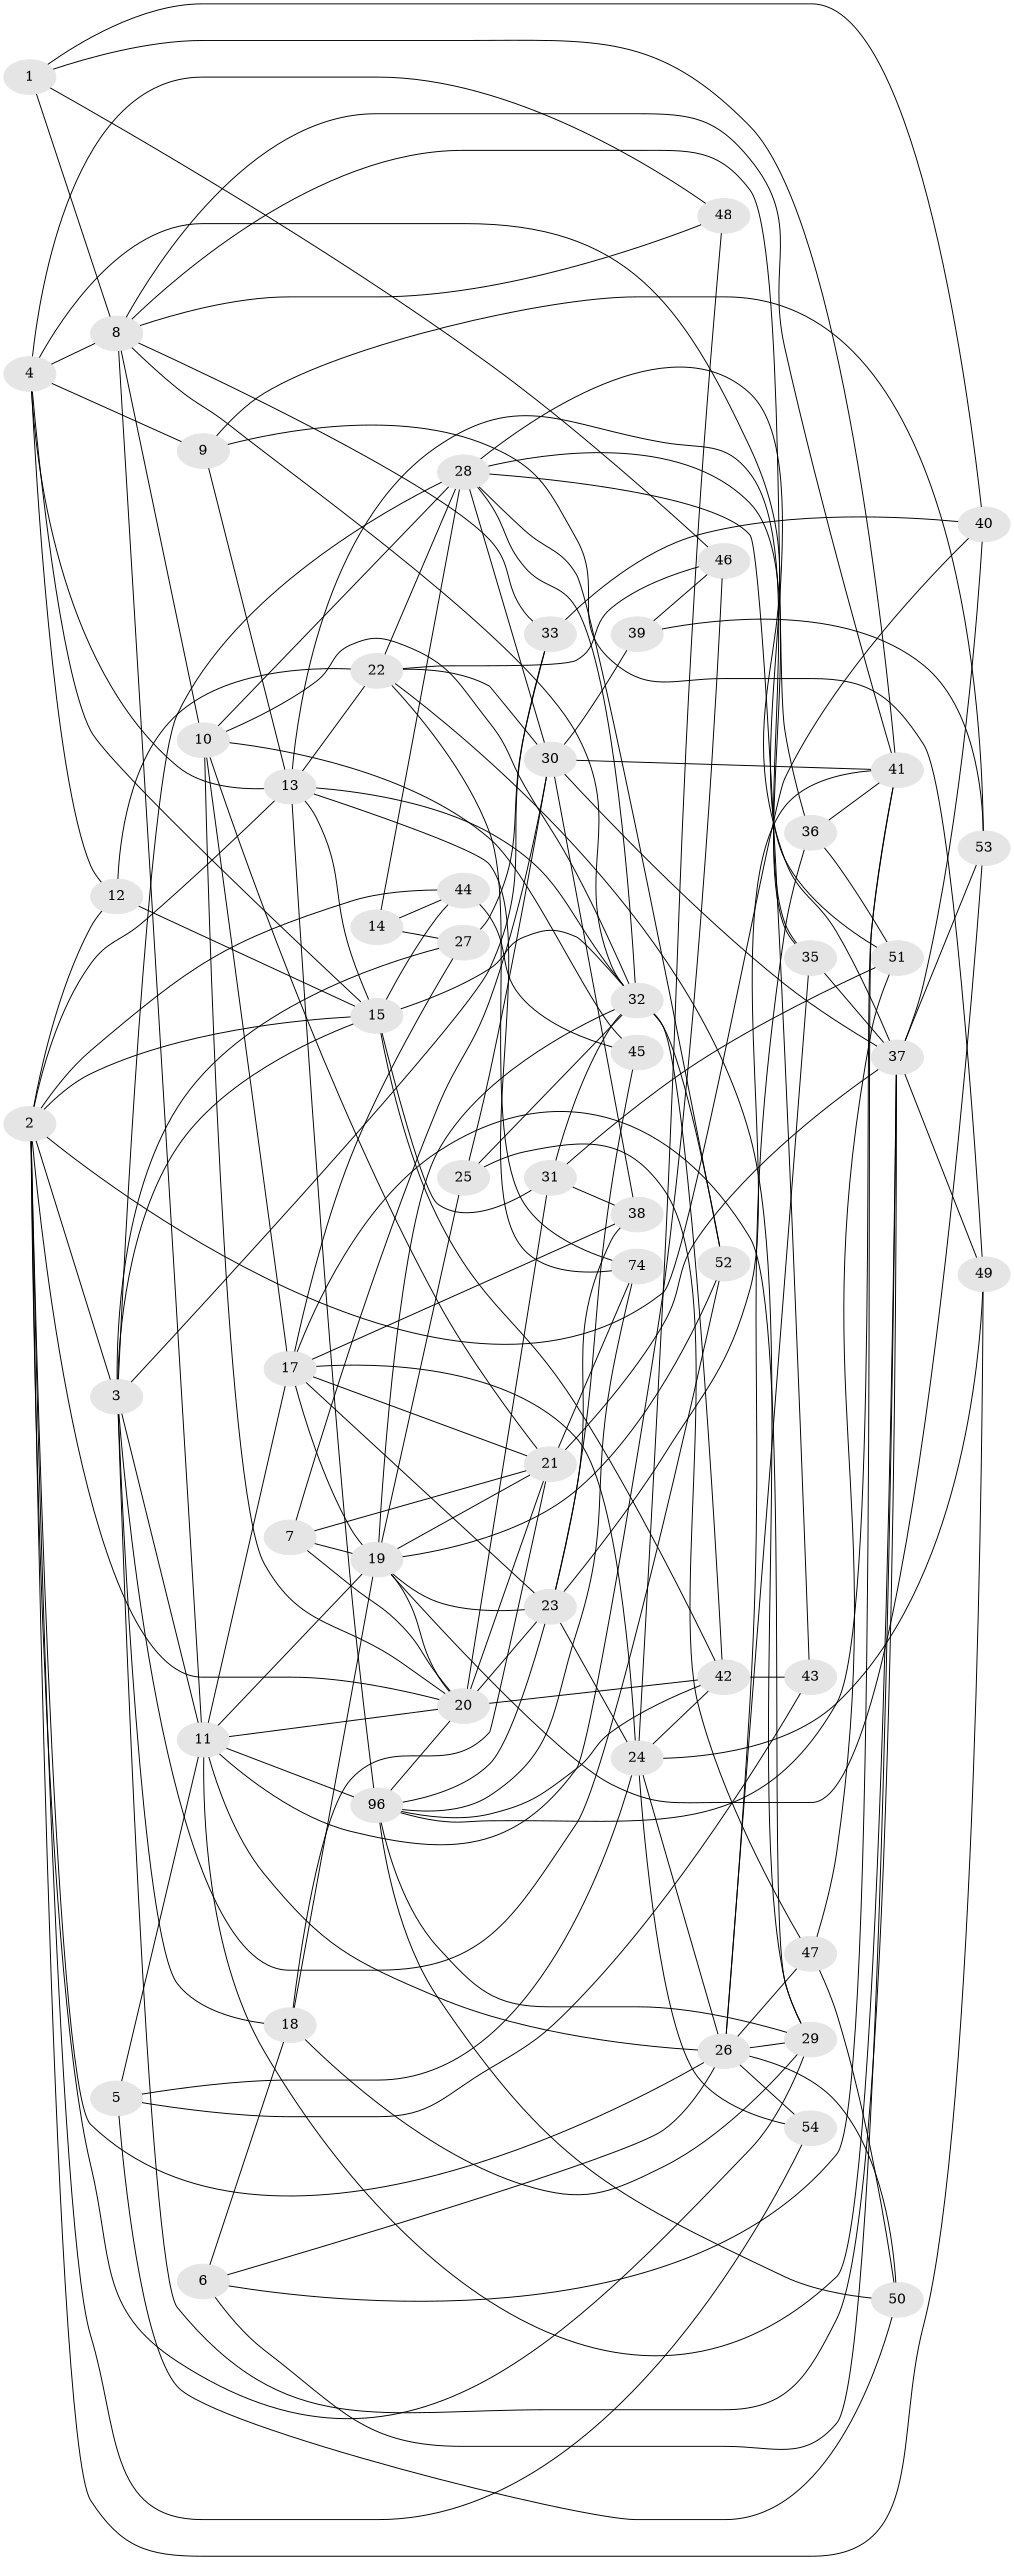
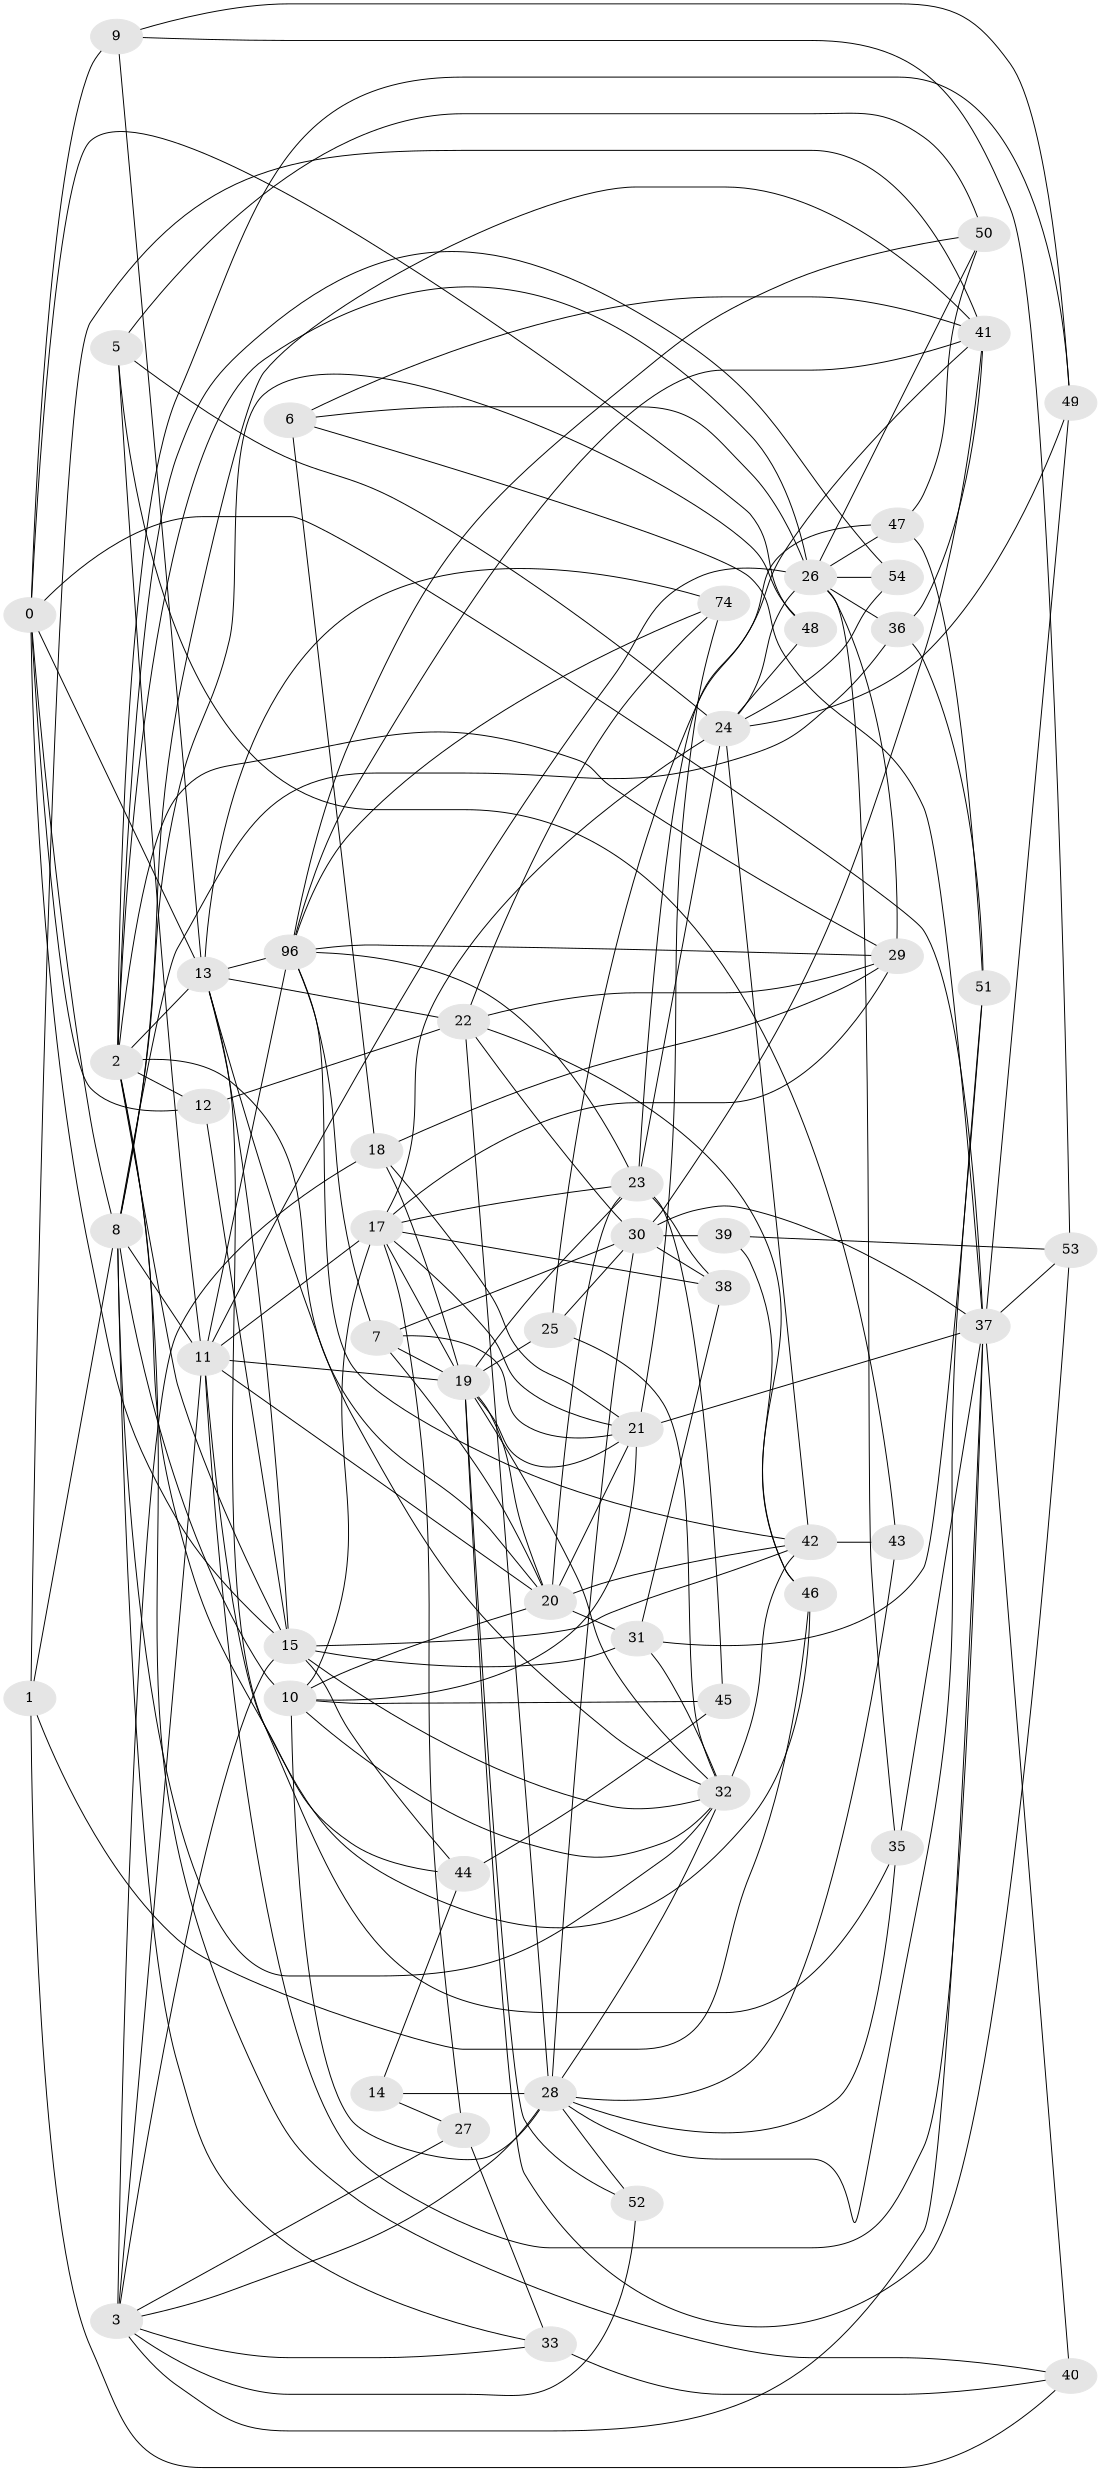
node "4": label "4" -> "0"
edge "32" -- "52": removed
edge "2" -- "3": removed
edge "20" -- "96": now "7" -- "96"
